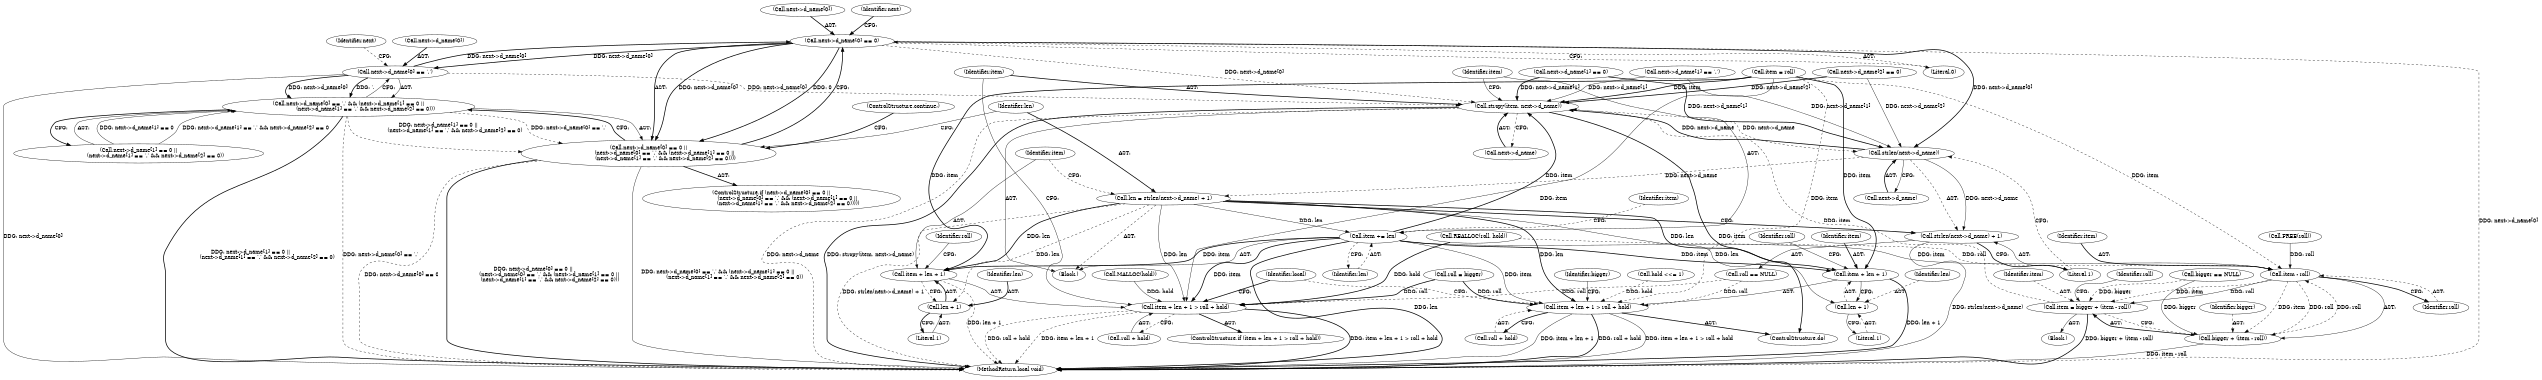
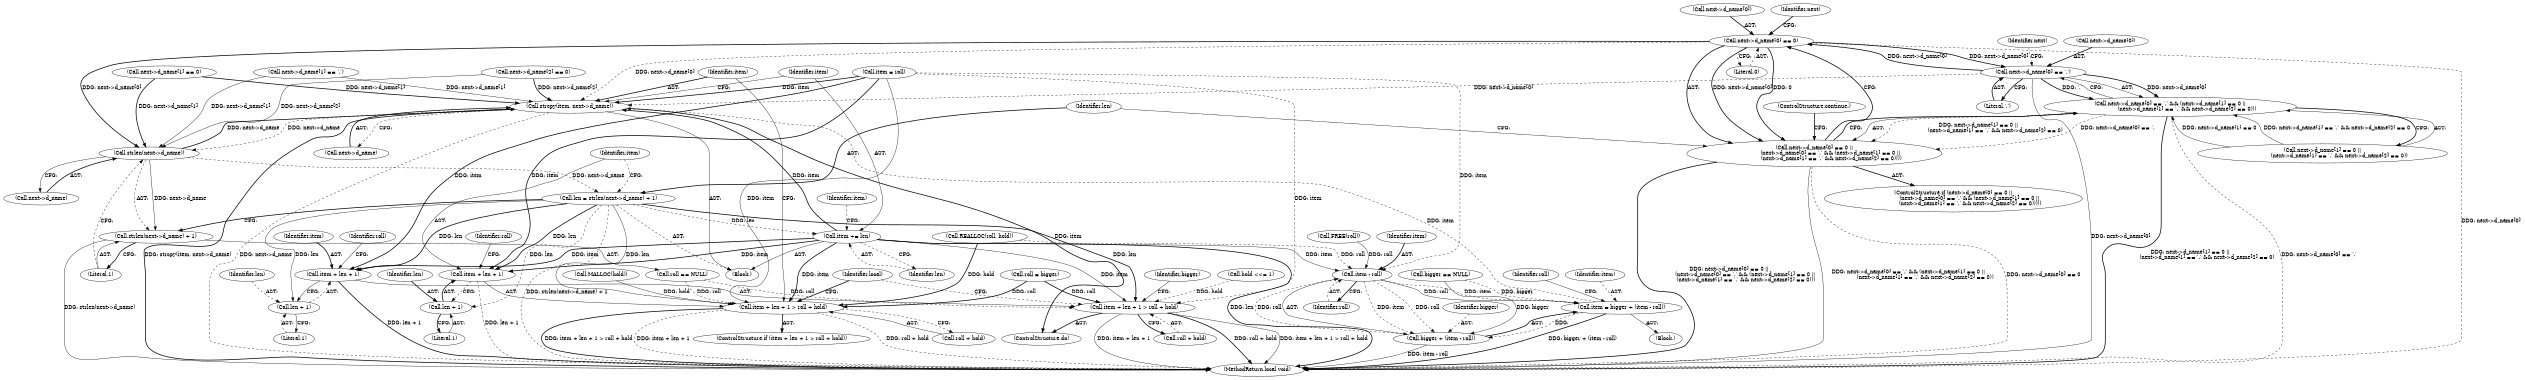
node "(Literal,'.')": added
edge "(Call,len = strlen(next->d_name) + 1)" -> "(Call,item += len)": style solid -> dashed
edge "(Call,item = bigger + (item - roll))" -> "(Call,bigger + (item - roll))": label "CFG: " -> "DDG: "
